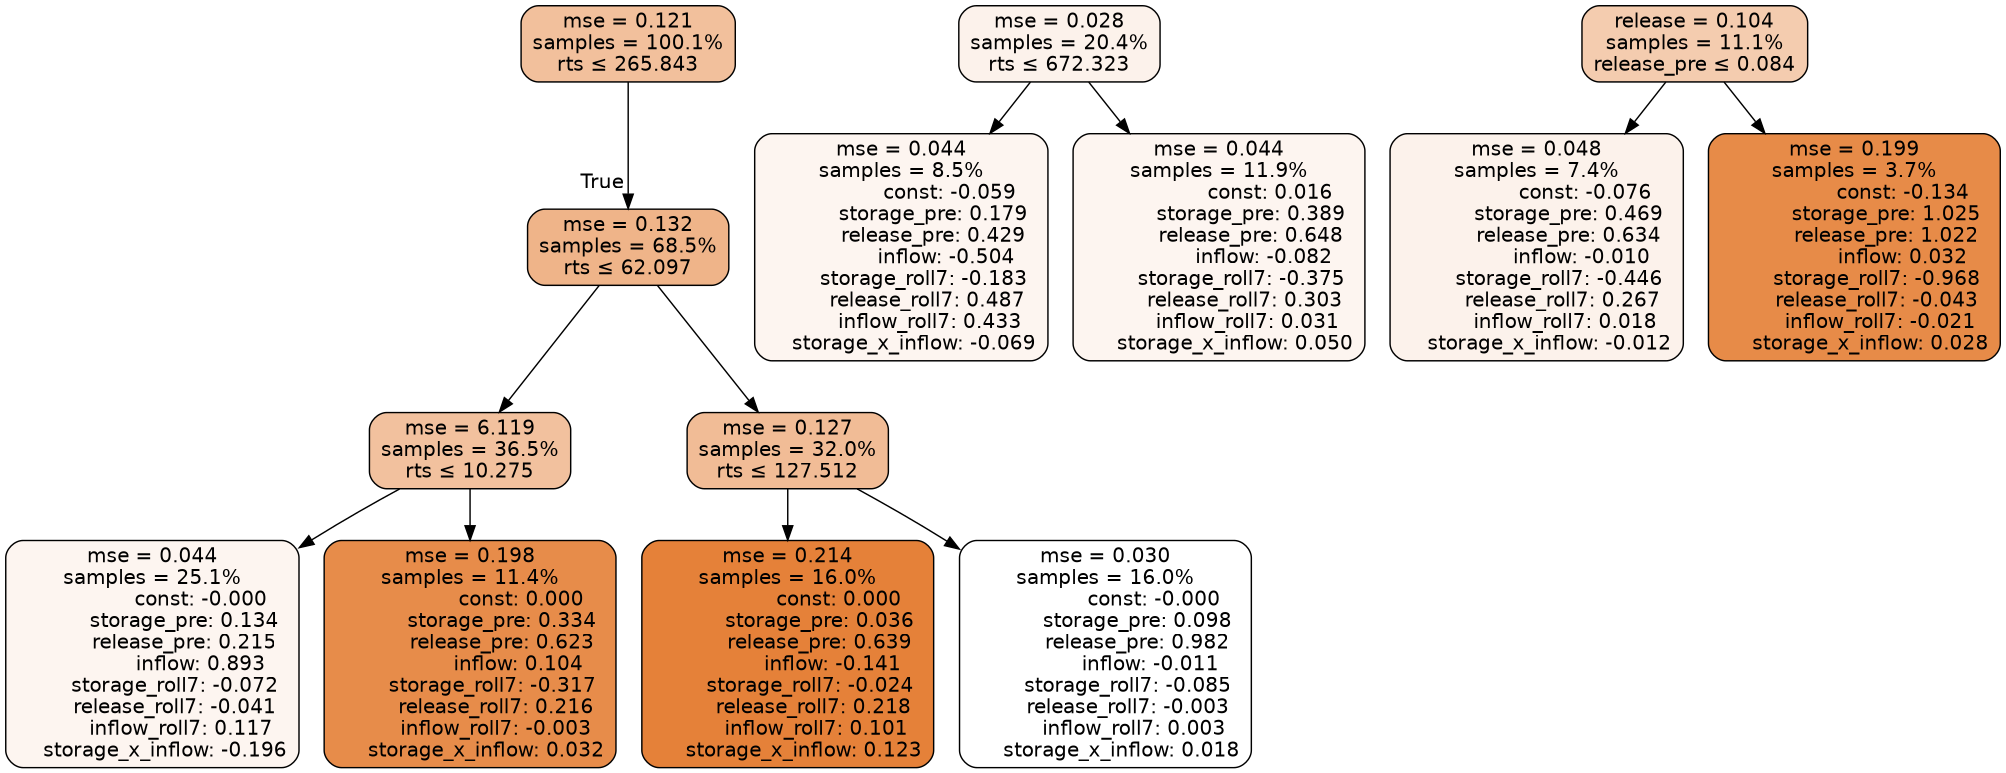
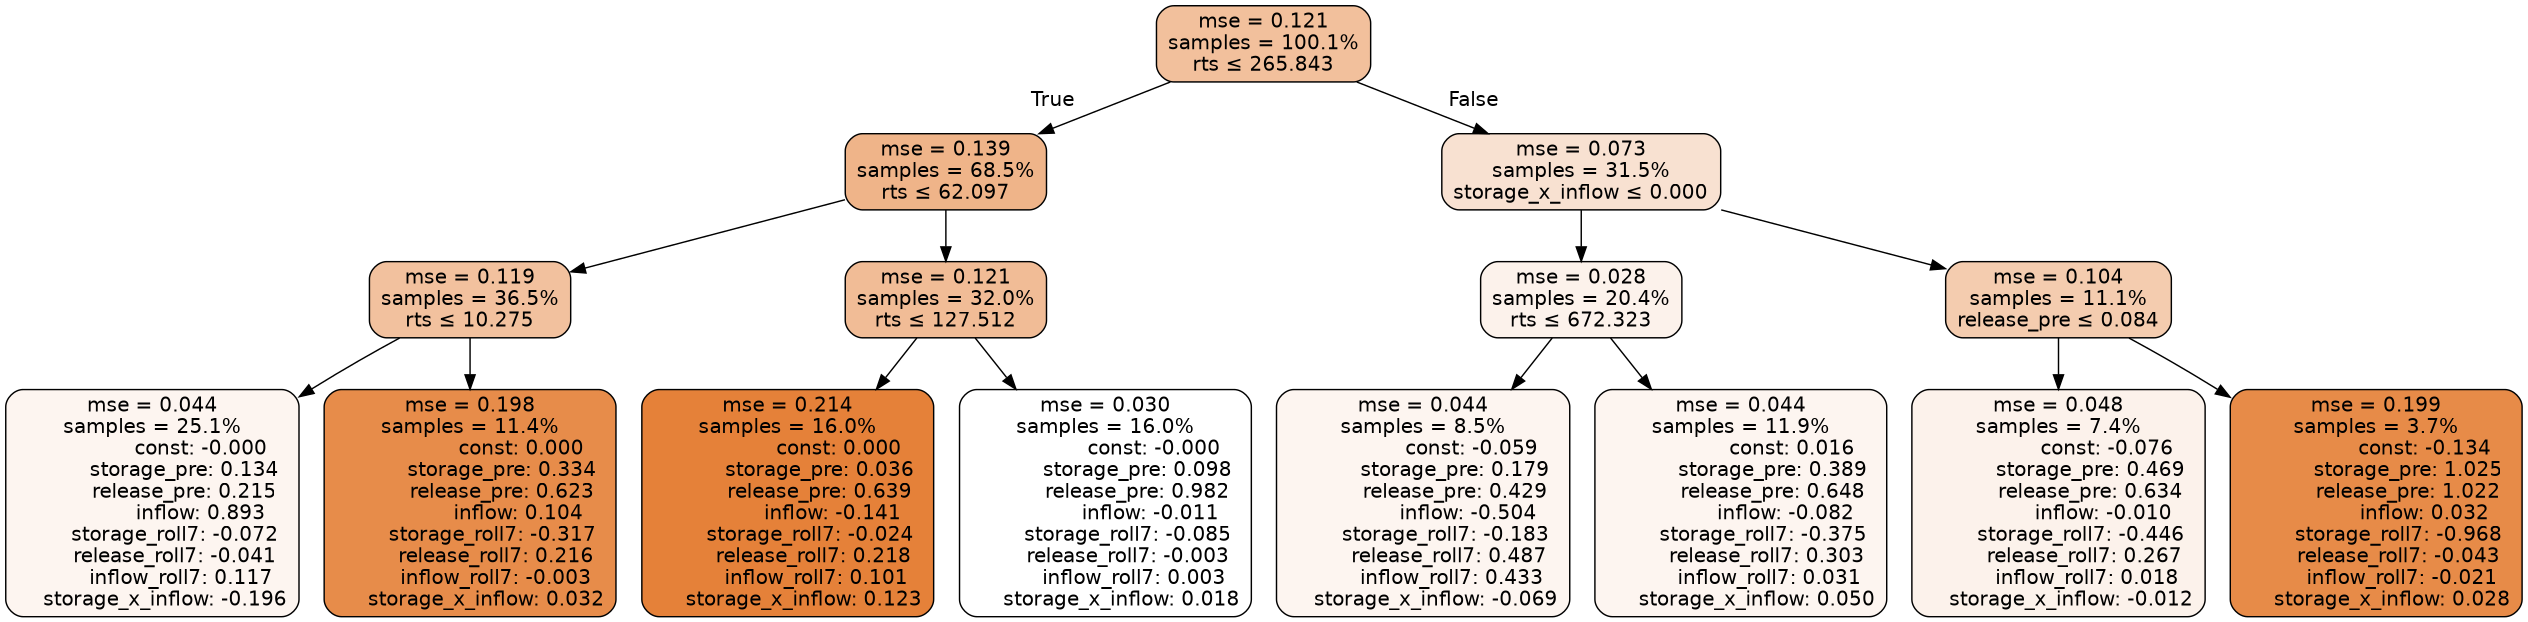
node "release = 0.104 samples = 11.1% release_pre ≤ 0.084": label "release = 0.104 samples = 11.1% release_pre ≤ 0.084" -> "mse = 0.104 samples = 11.1% release_pre ≤ 0.084"
node "mse = 0.073 samples = 31.5% storage_x_inflow ≤ 0.000": added
node "mse = 0.132 samples = 68.5% rts ≤ 62.097": label "mse = 0.132 samples = 68.5% rts ≤ 62.097" -> "mse = 0.139 samples = 68.5% rts ≤ 62.097"
node "mse = 6.119 samples = 36.5% rts ≤ 10.275": label "mse = 6.119 samples = 36.5% rts ≤ 10.275" -> "mse = 0.119 samples = 36.5% rts ≤ 10.275"
node "mse = 0.127 samples = 32.0% rts ≤ 127.512": label "mse = 0.127 samples = 32.0% rts ≤ 127.512" -> "mse = 0.121 samples = 32.0% rts ≤ 127.512"
